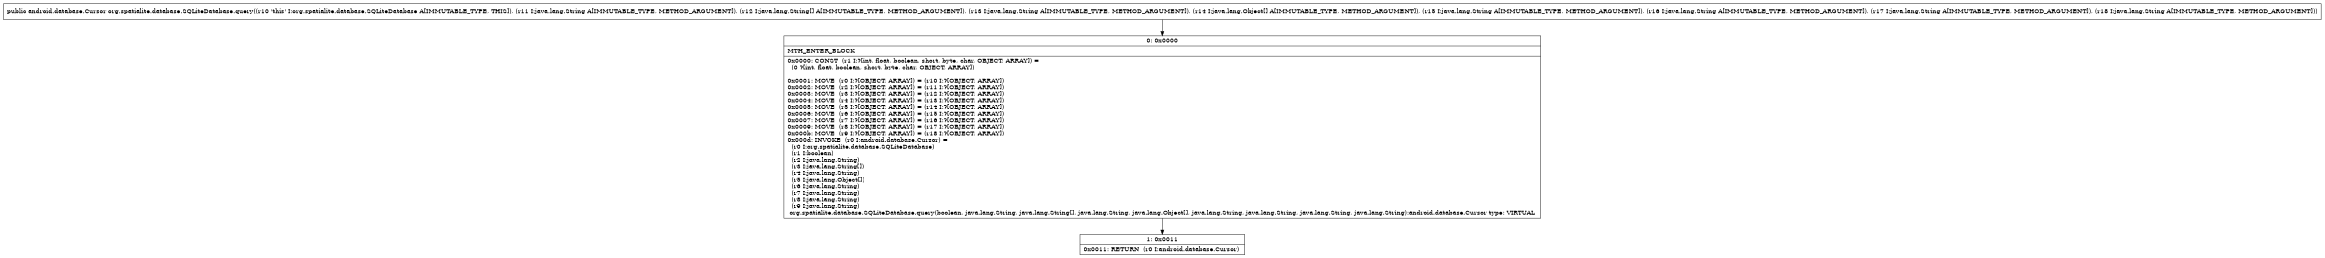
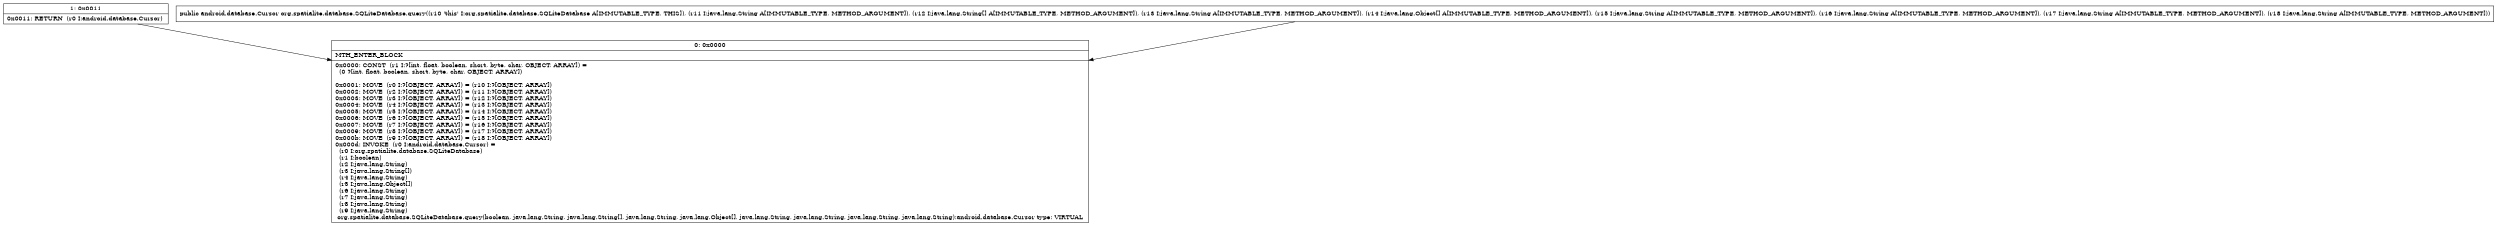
edge "0: 0x0000" -> "1: 0x0011": reversed
